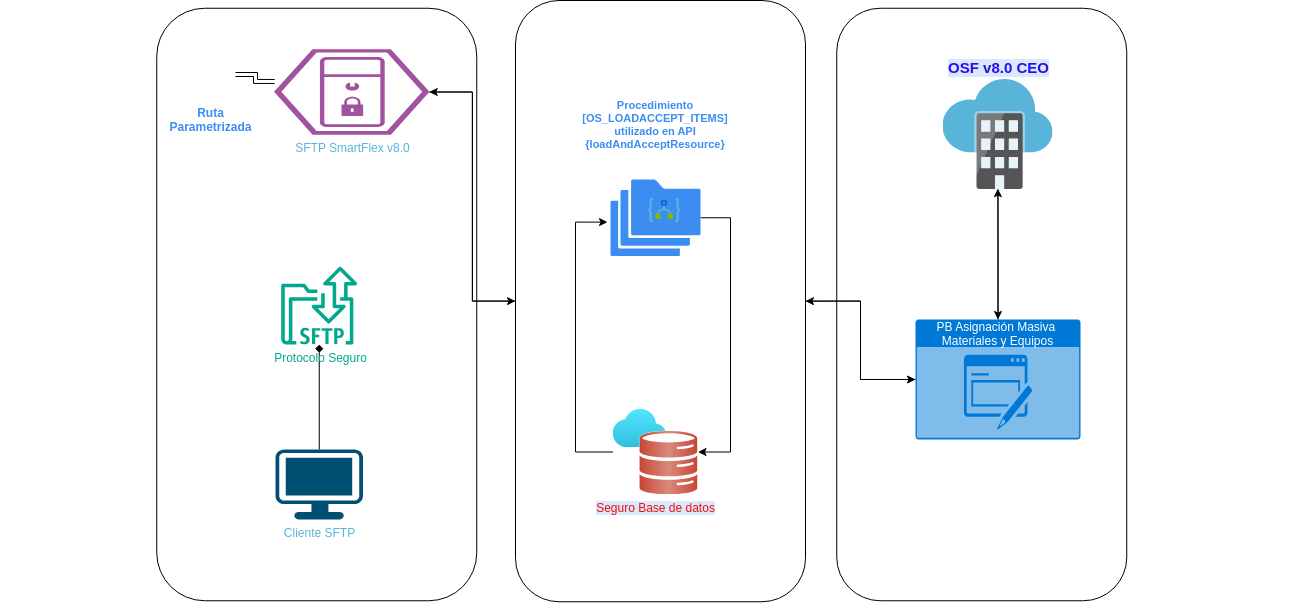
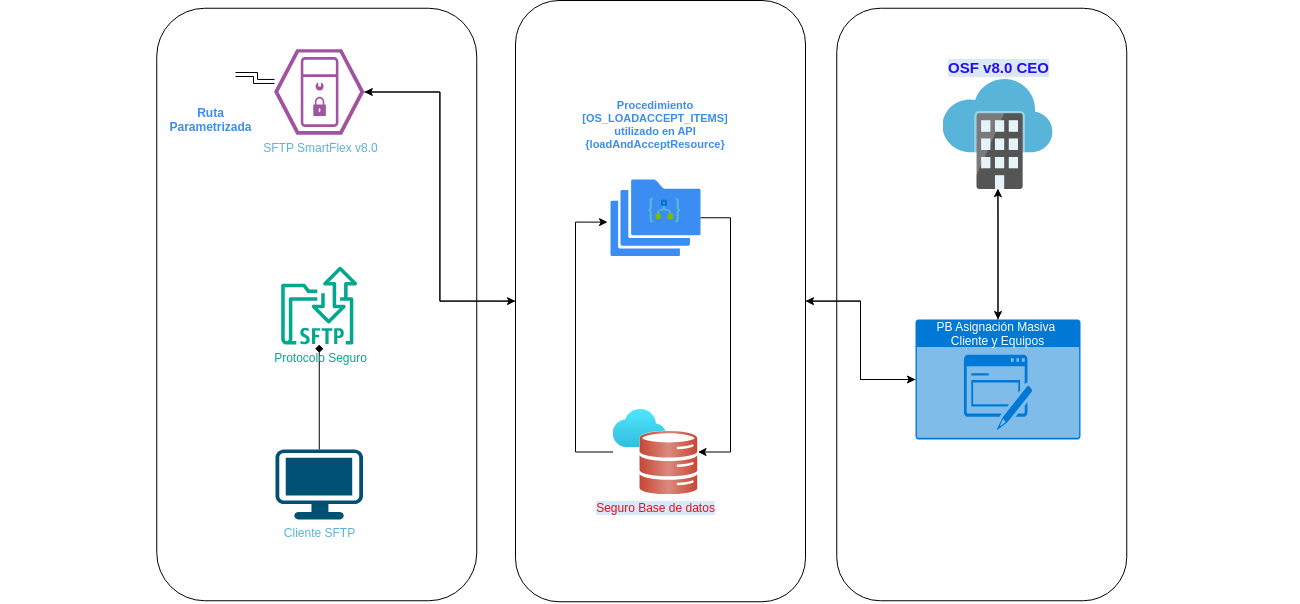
node "SFTP SmartFlex v8.0": size 155x85 -> 90x85
node "PB Asignación Masiva Materiales y Equipos": label "PB Asignación Masiva Materiales y Equipos" -> "PB Asignación Masiva Cliente y Equipos"
